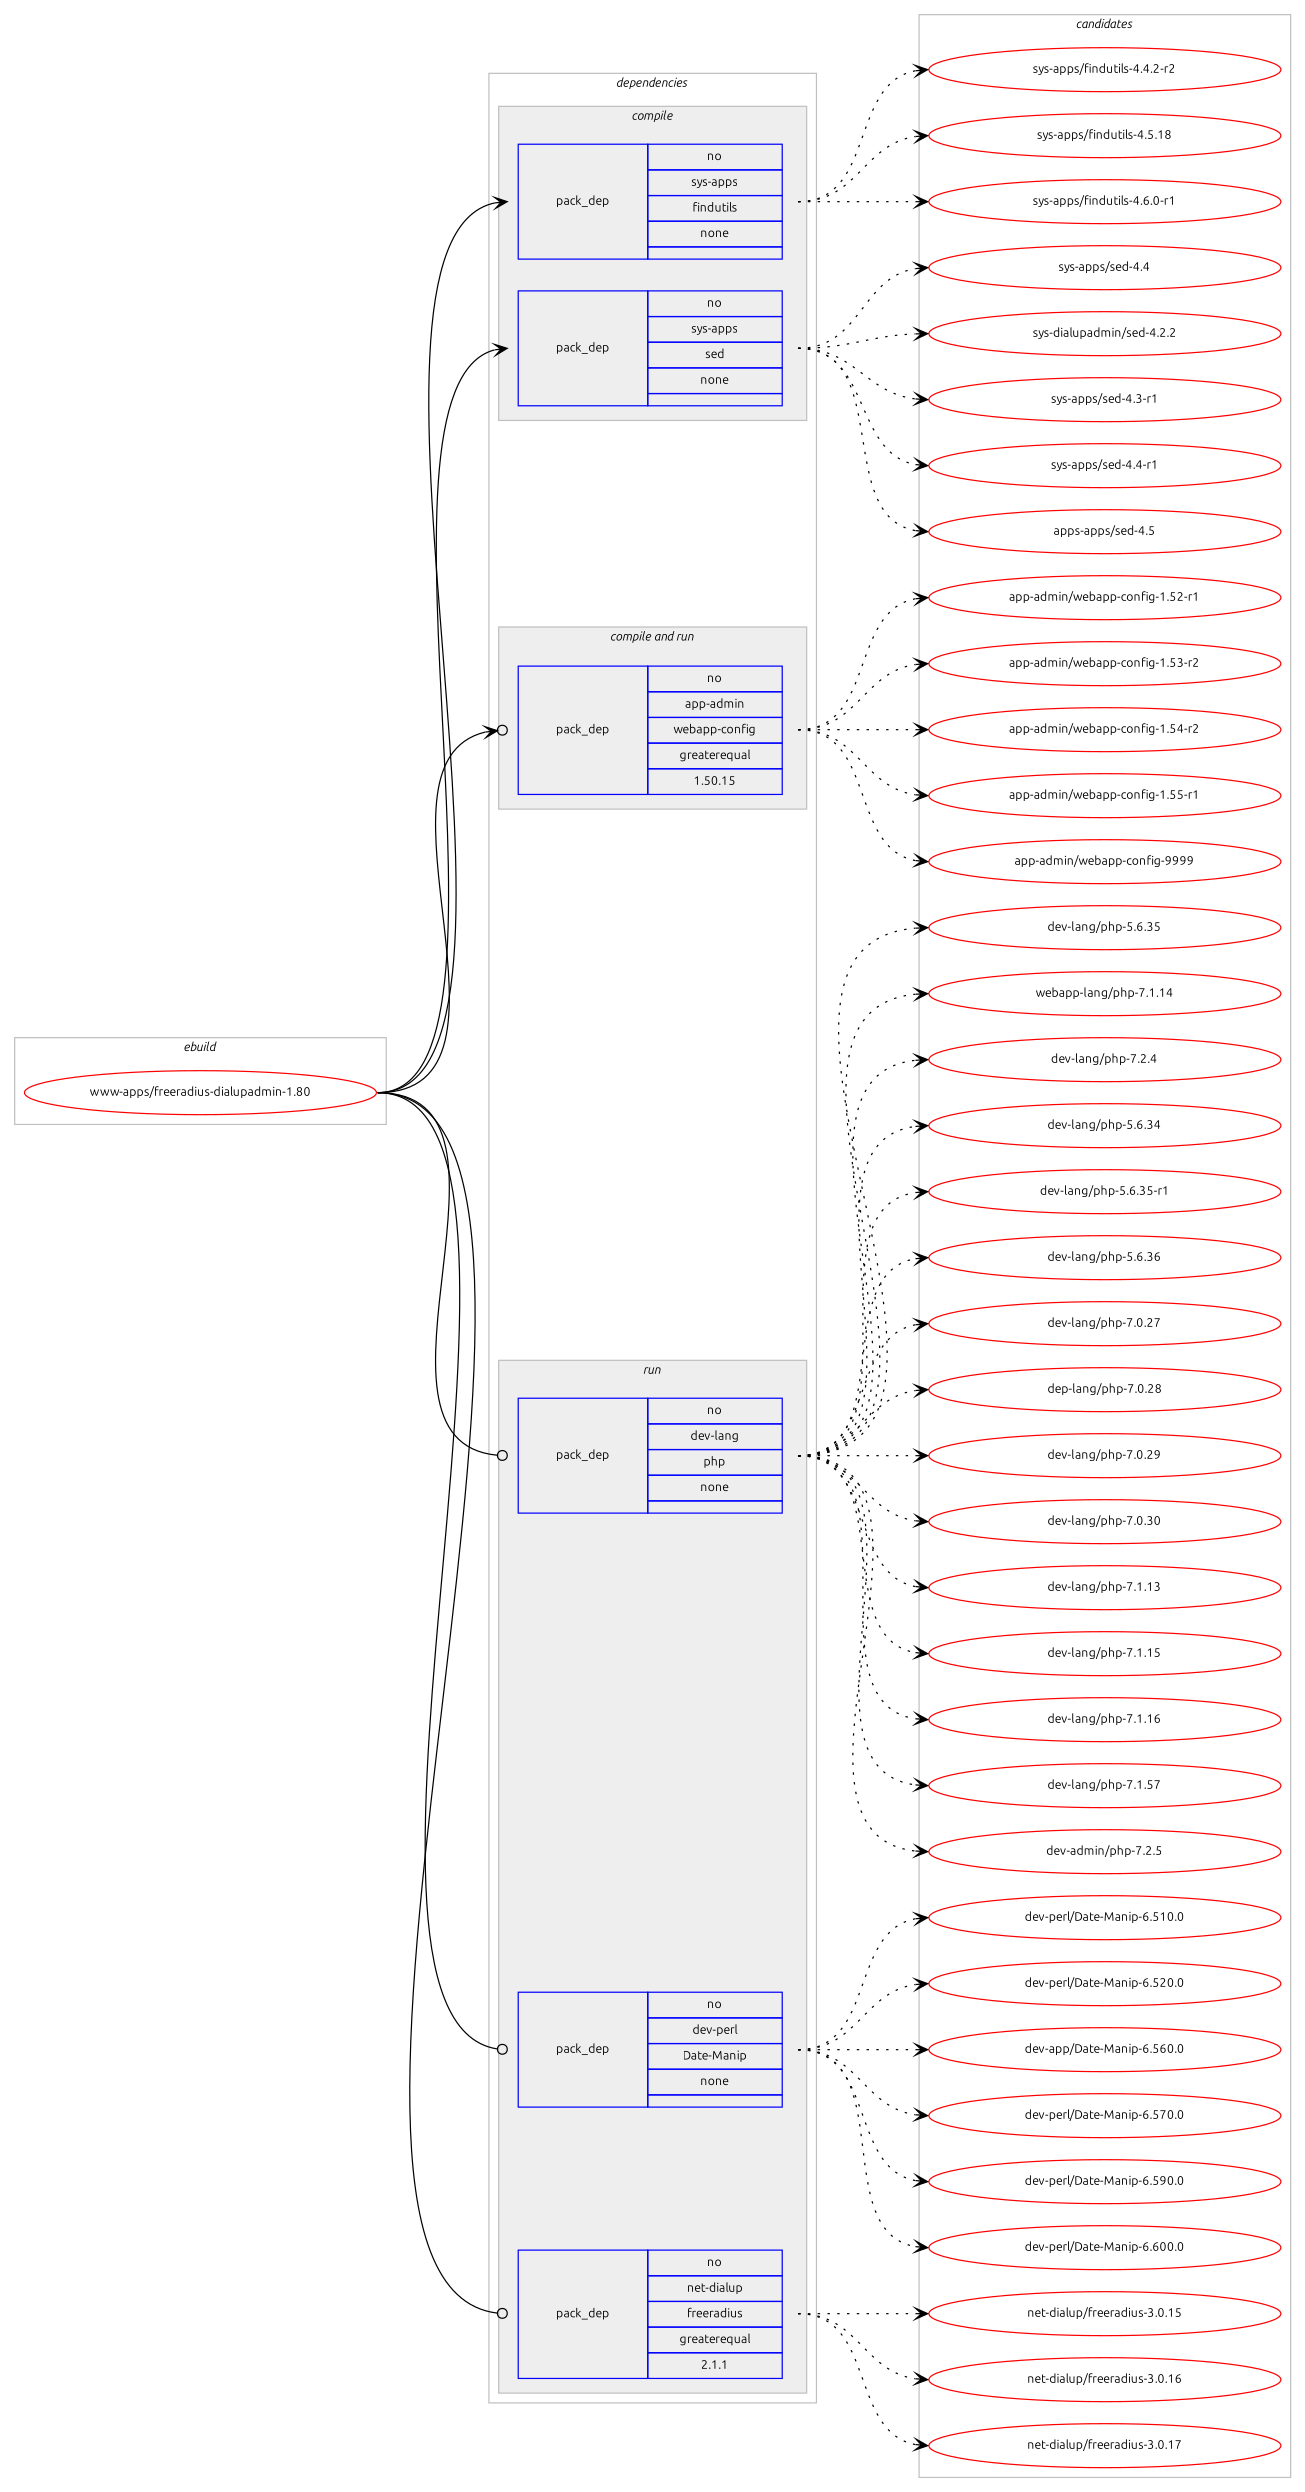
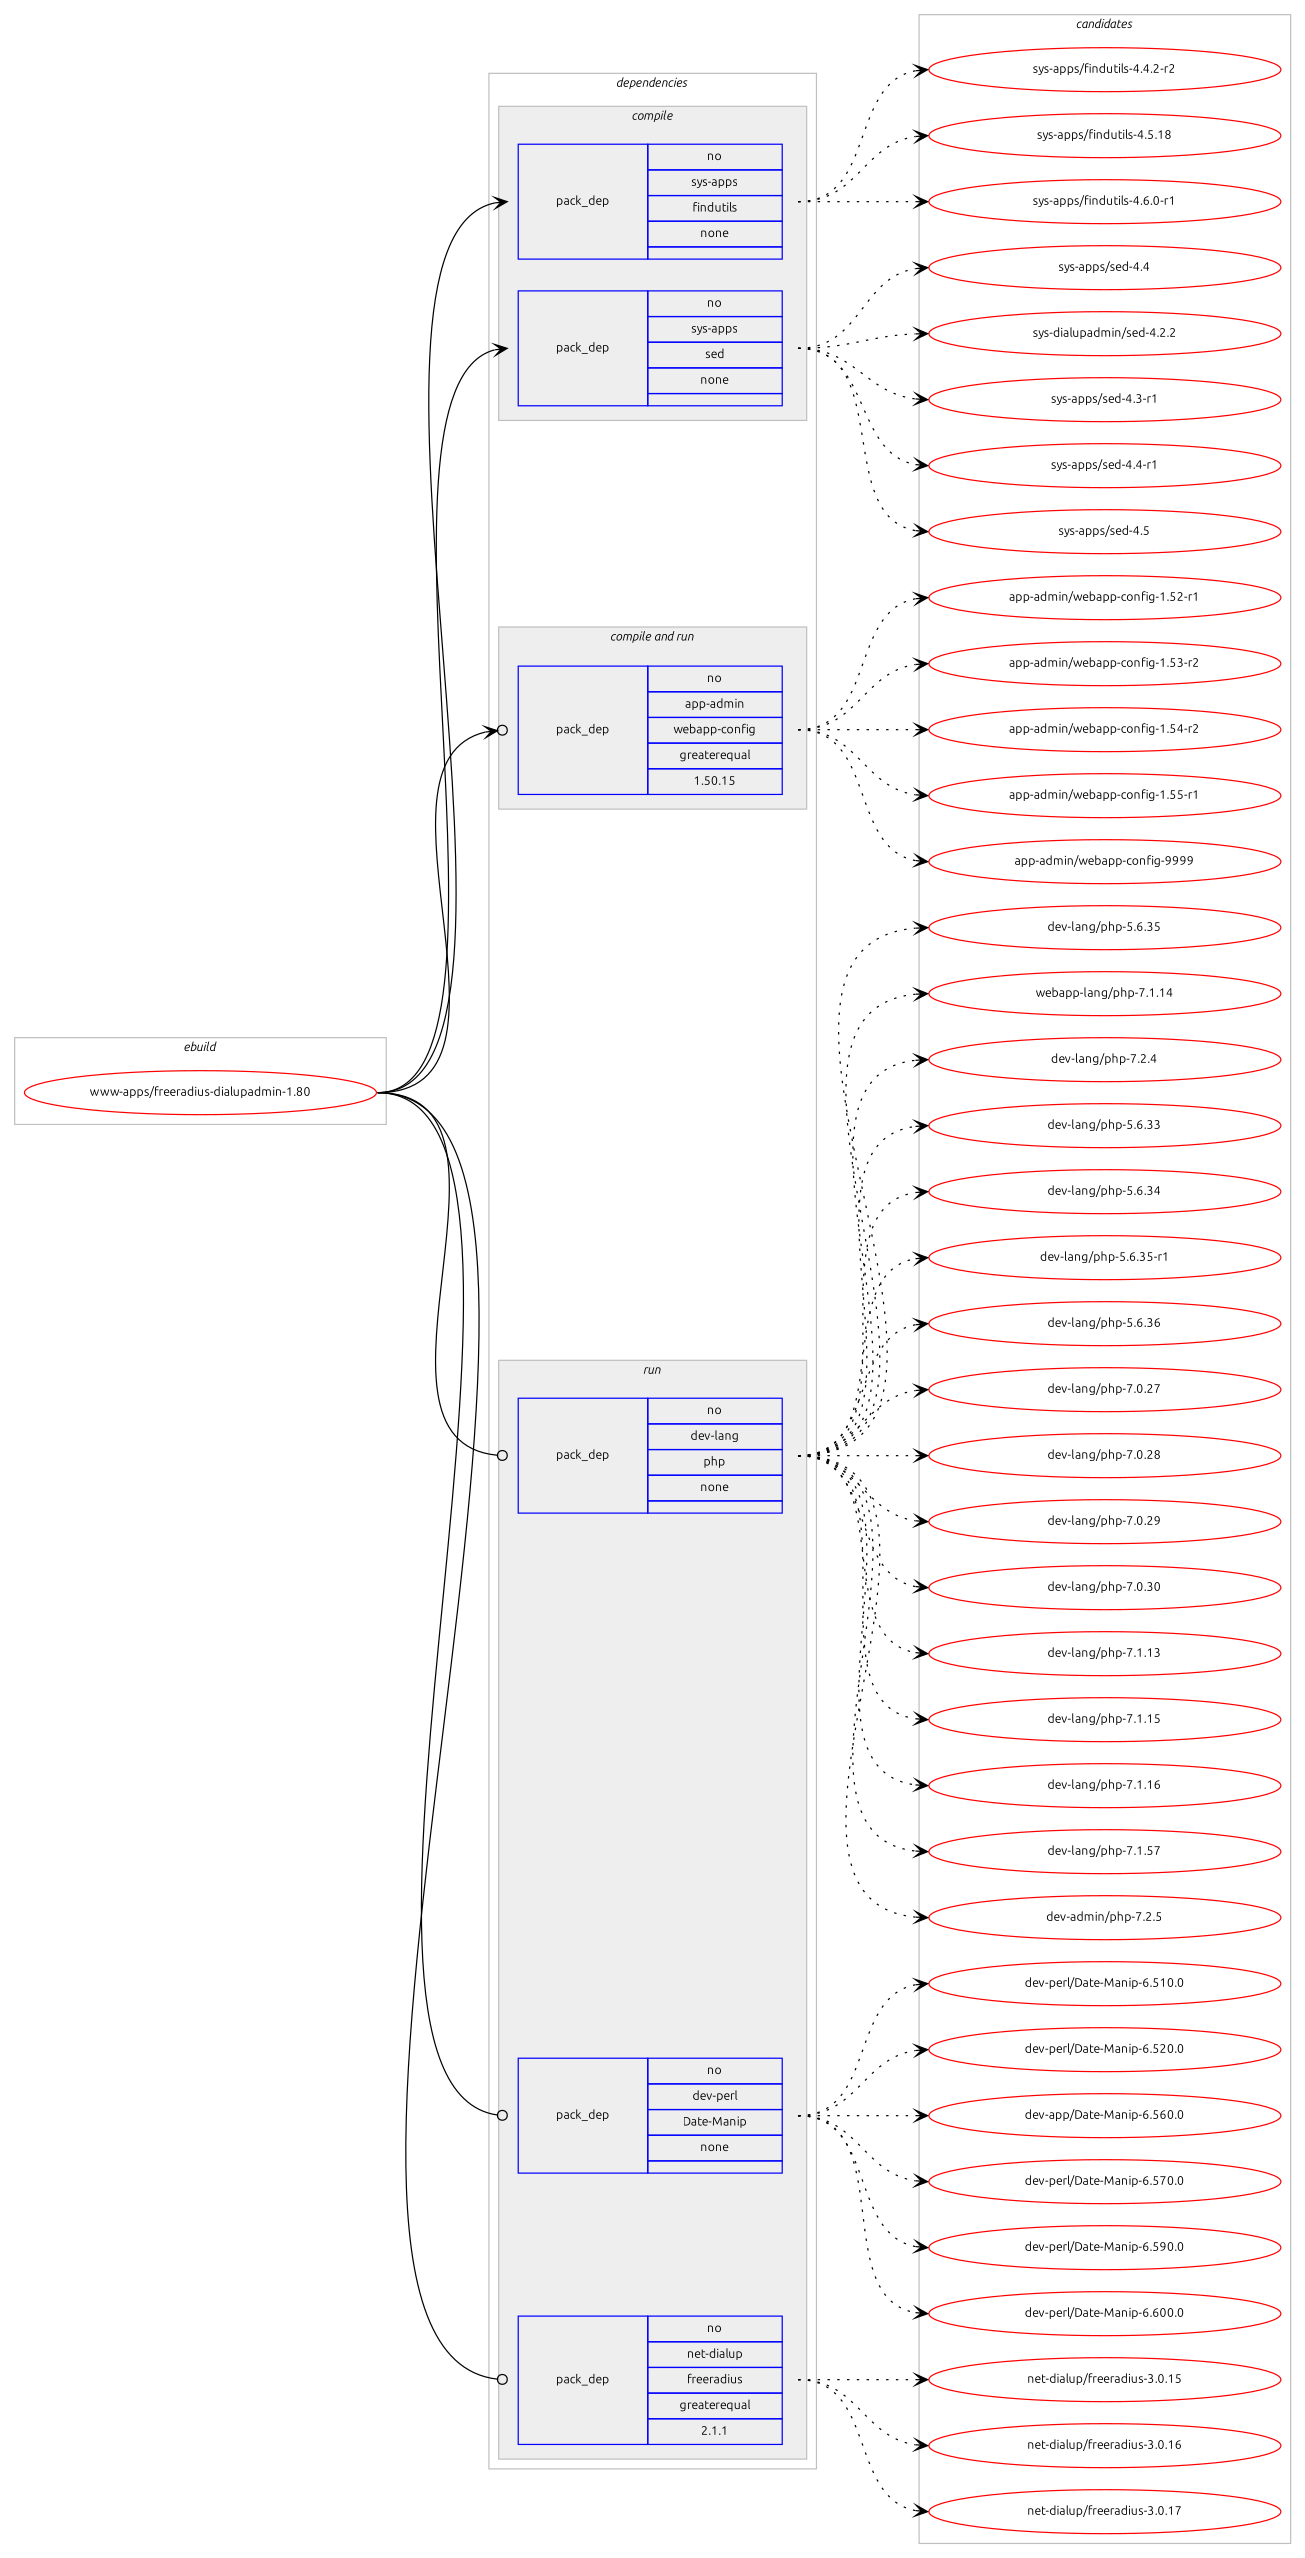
node "apps-apps/sed-4.5": label "apps-apps/sed-4.5" -> "sys-apps/sed-4.5"
node "dev-lang/php-5.6.33": added
node "dep-lang/php-7.0.28": label "dep-lang/php-7.0.28" -> "dev-lang/php-7.0.28"
